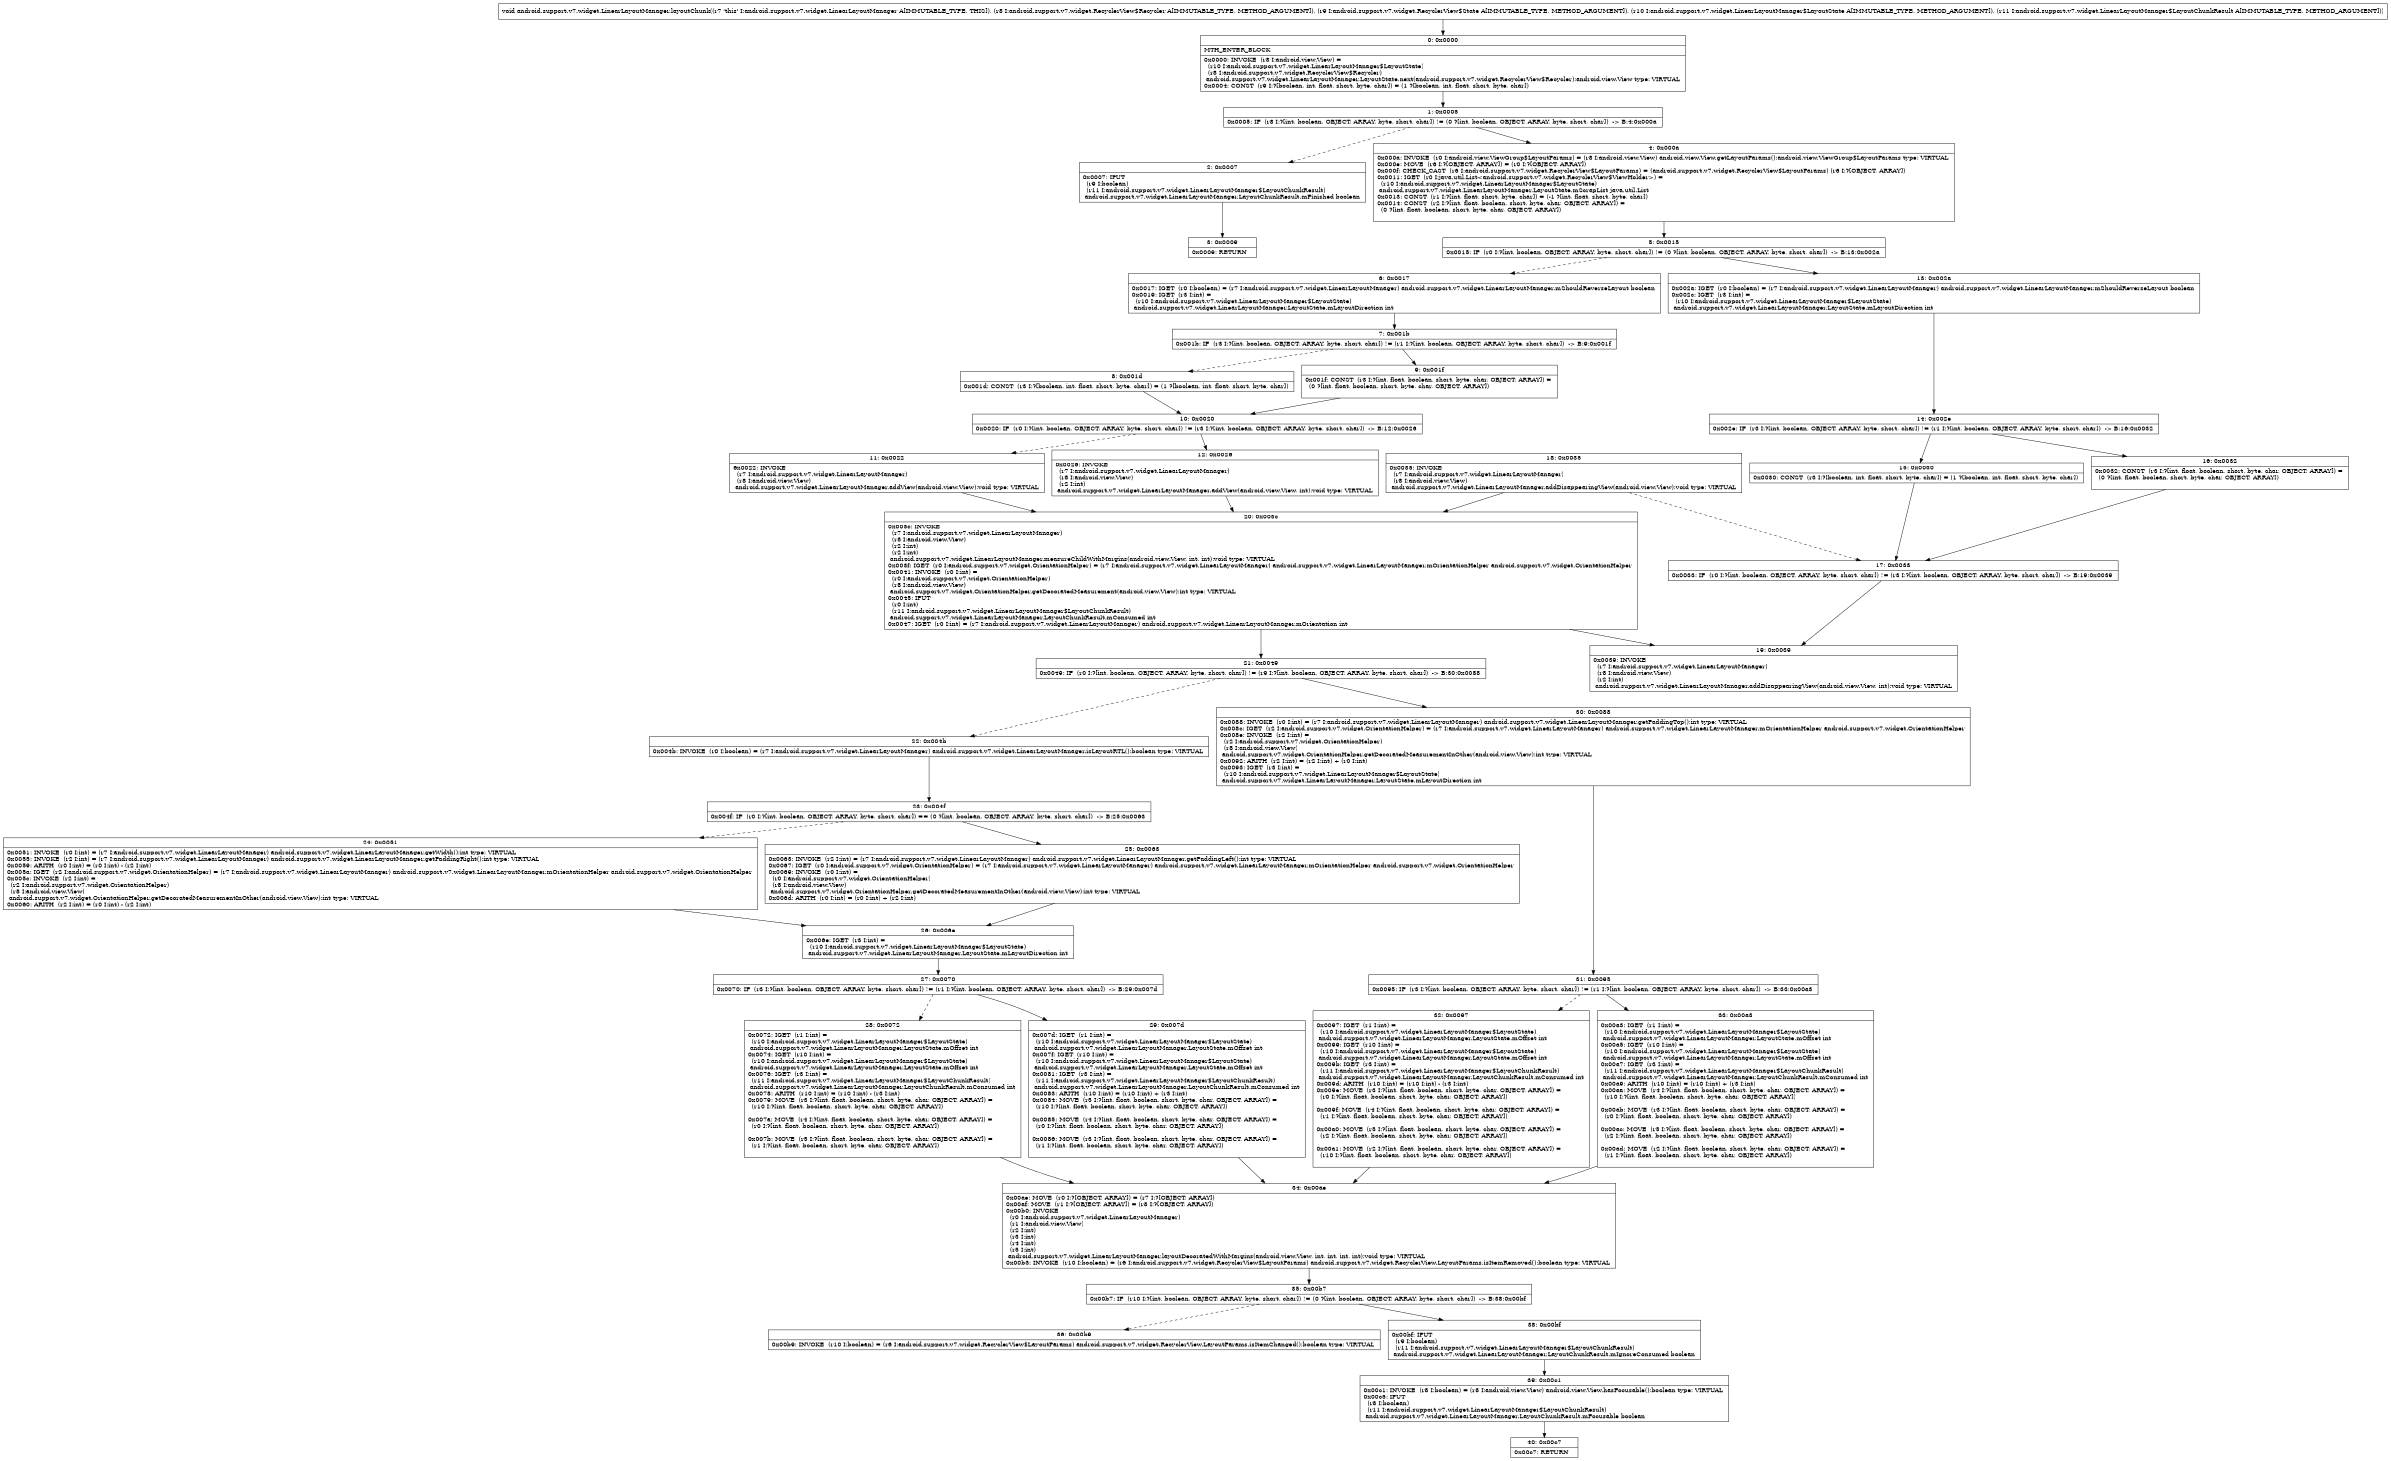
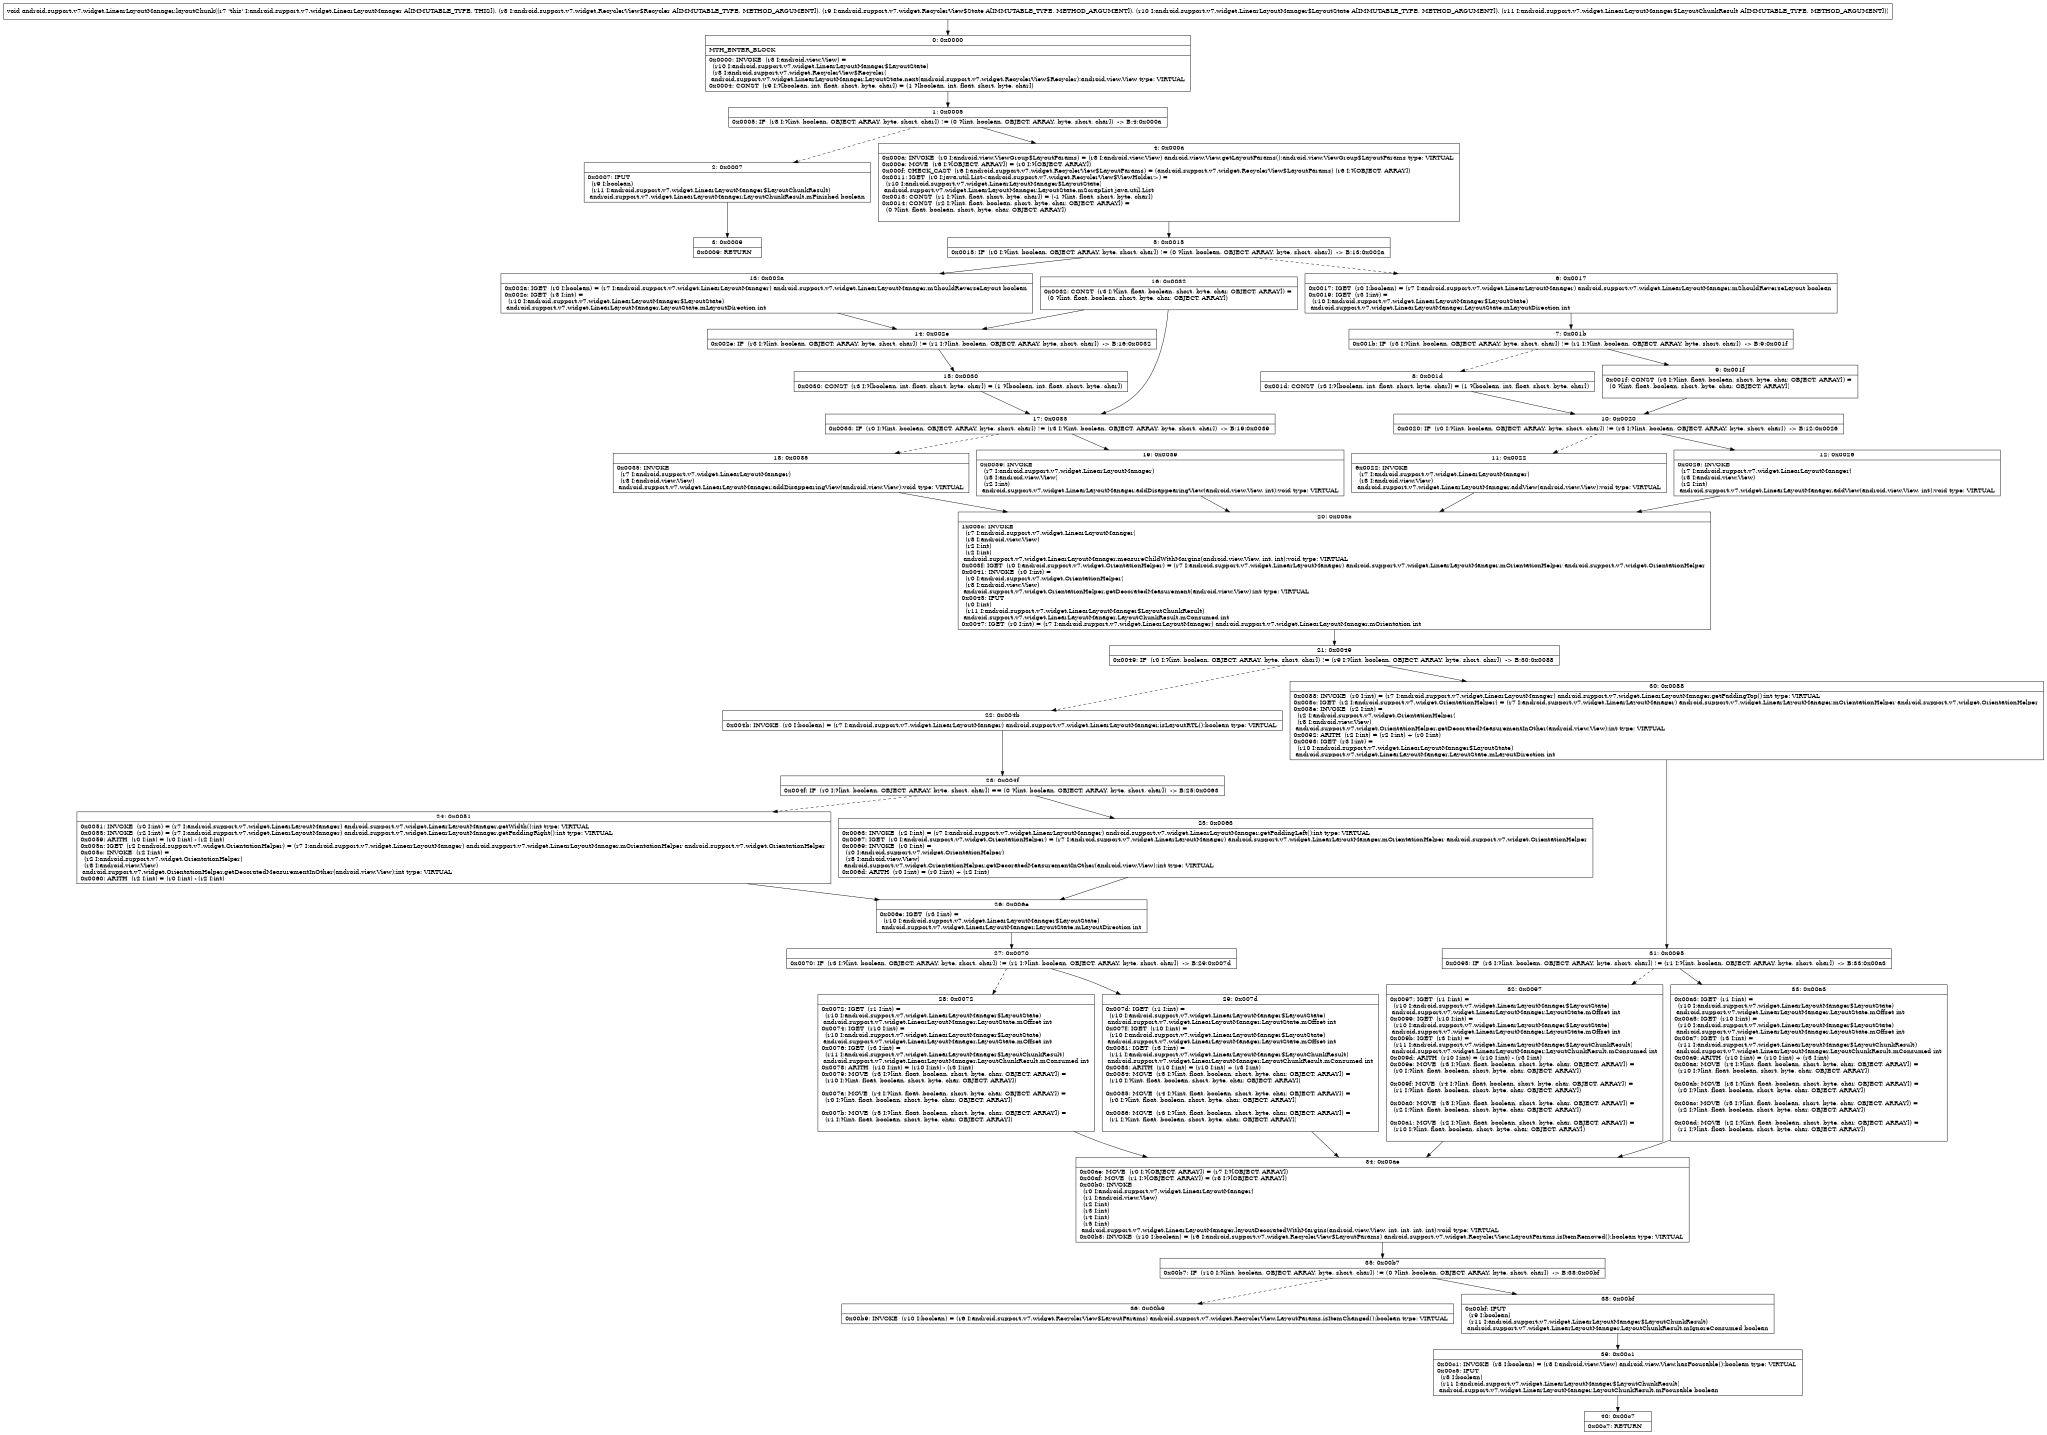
edge "14: 0x002e" -> "16: 0x0032": reversed
edge "18: 0x0035" -> "17: 0x0033": reversed
node "20: 0x003c": text "0x003c: INVOKE" -> "1x003c: INVOKE"
edge "20: 0x003c" -> "19: 0x0039": reversed
